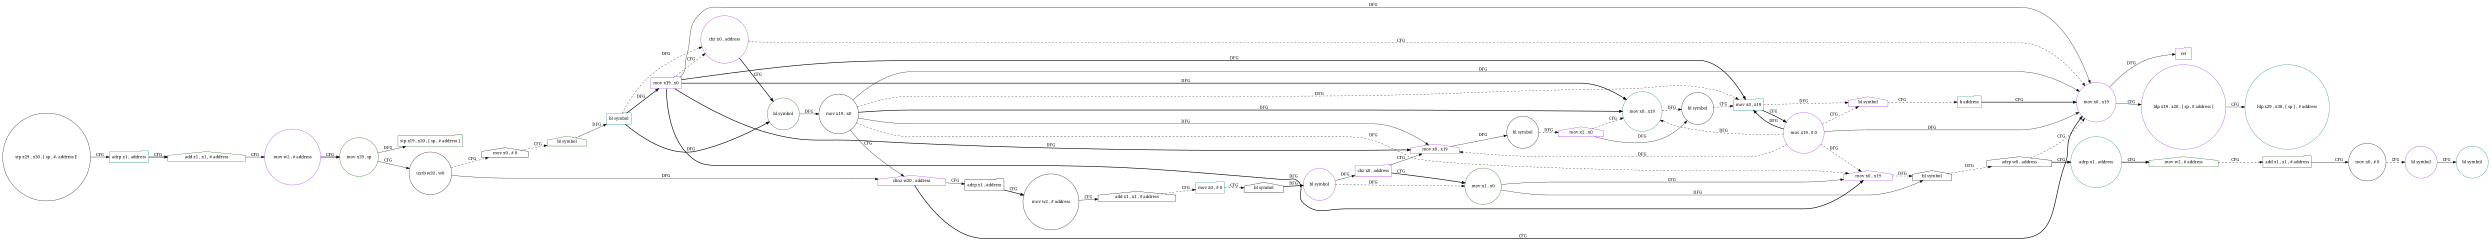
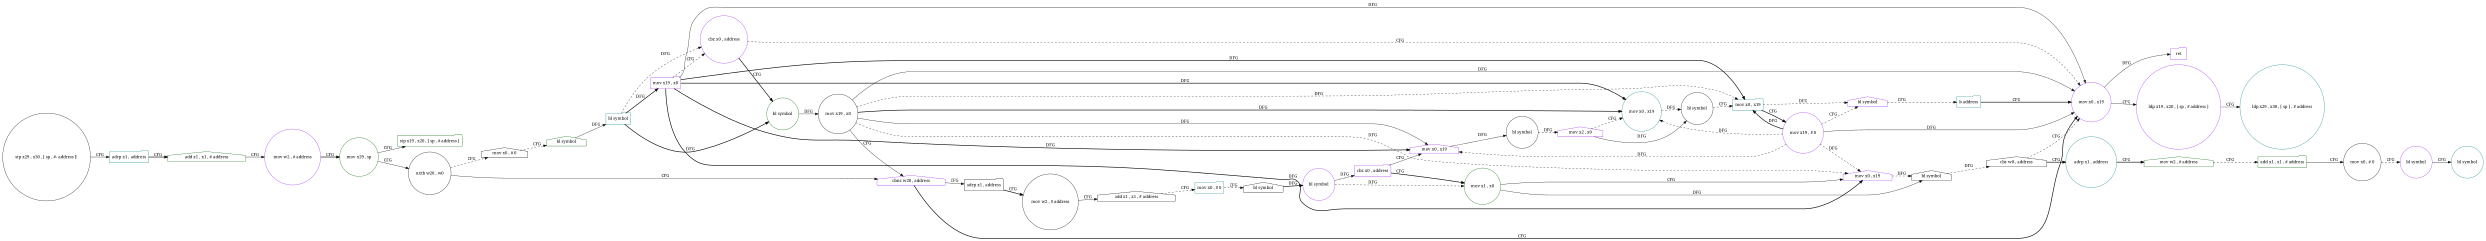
edge "mov x29 , sp" -> "stp x19 , x20 , [ sp , # address ]": label "DFG" -> "CFG"
node "adrp w0 , address": label "adrp w0 , address" -> "cbz w0 , address"
edge "uxtb w20 , w0" -> "cbnz w20 , address": label "DFG" -> "CFG"
